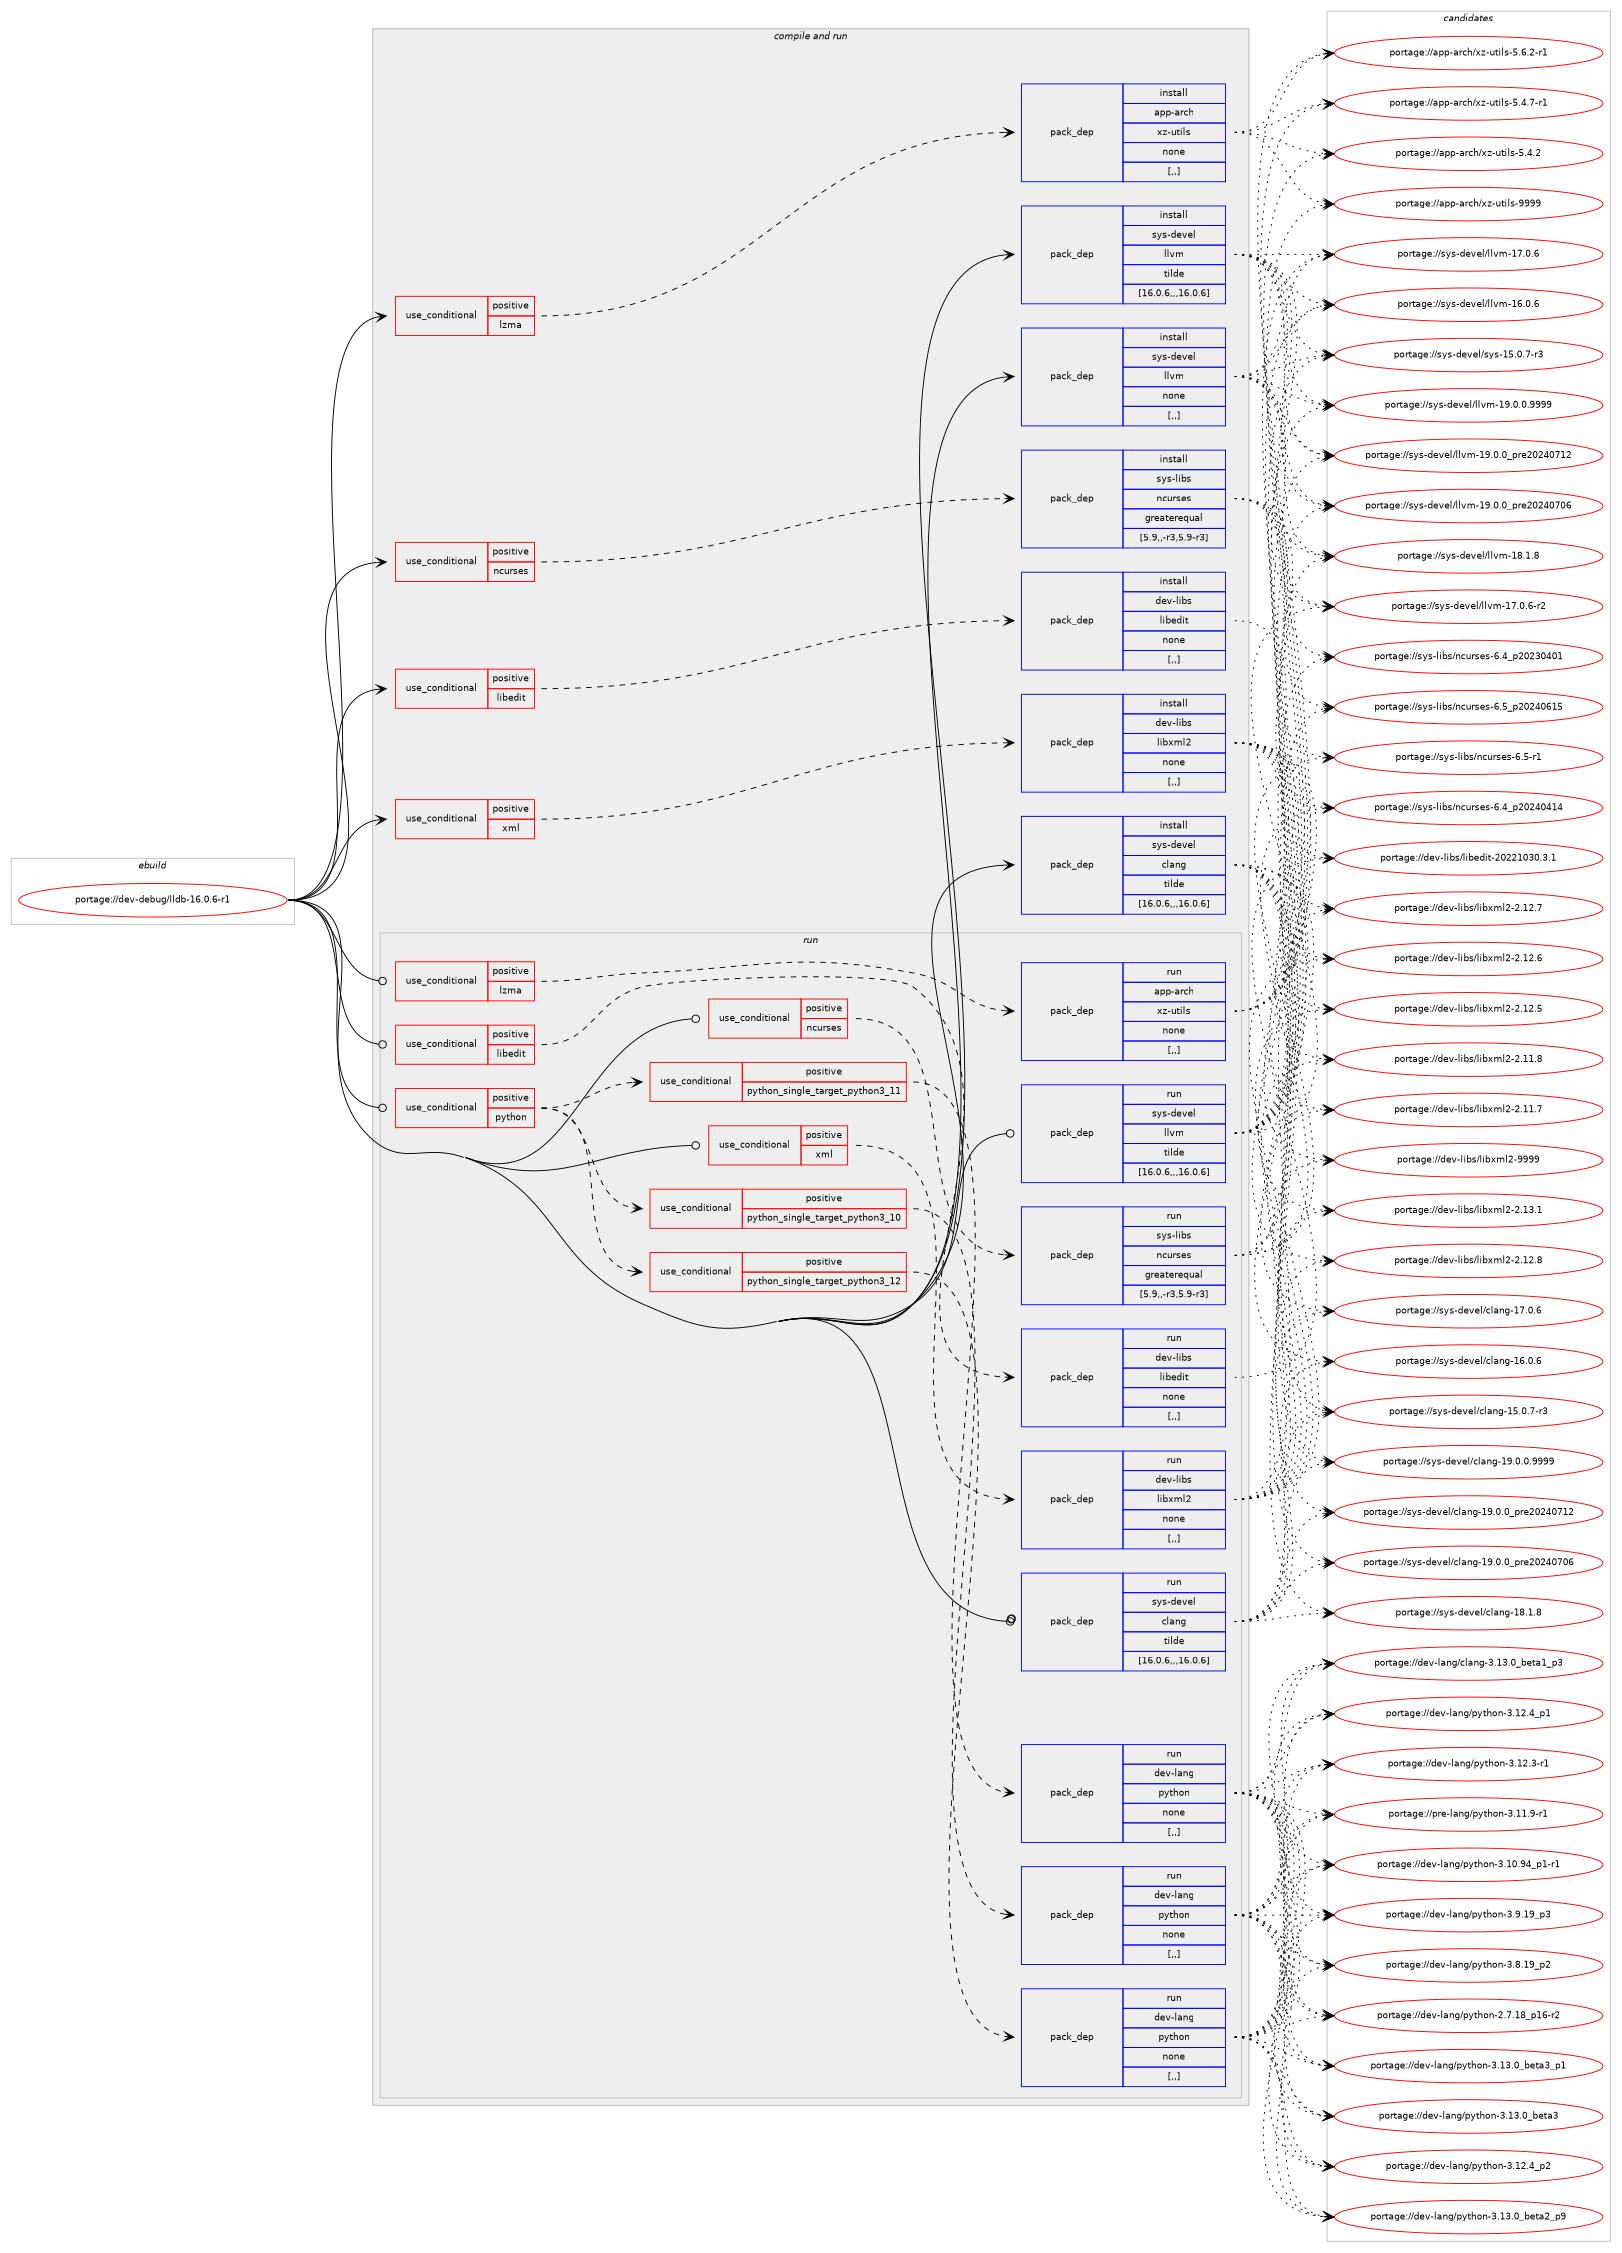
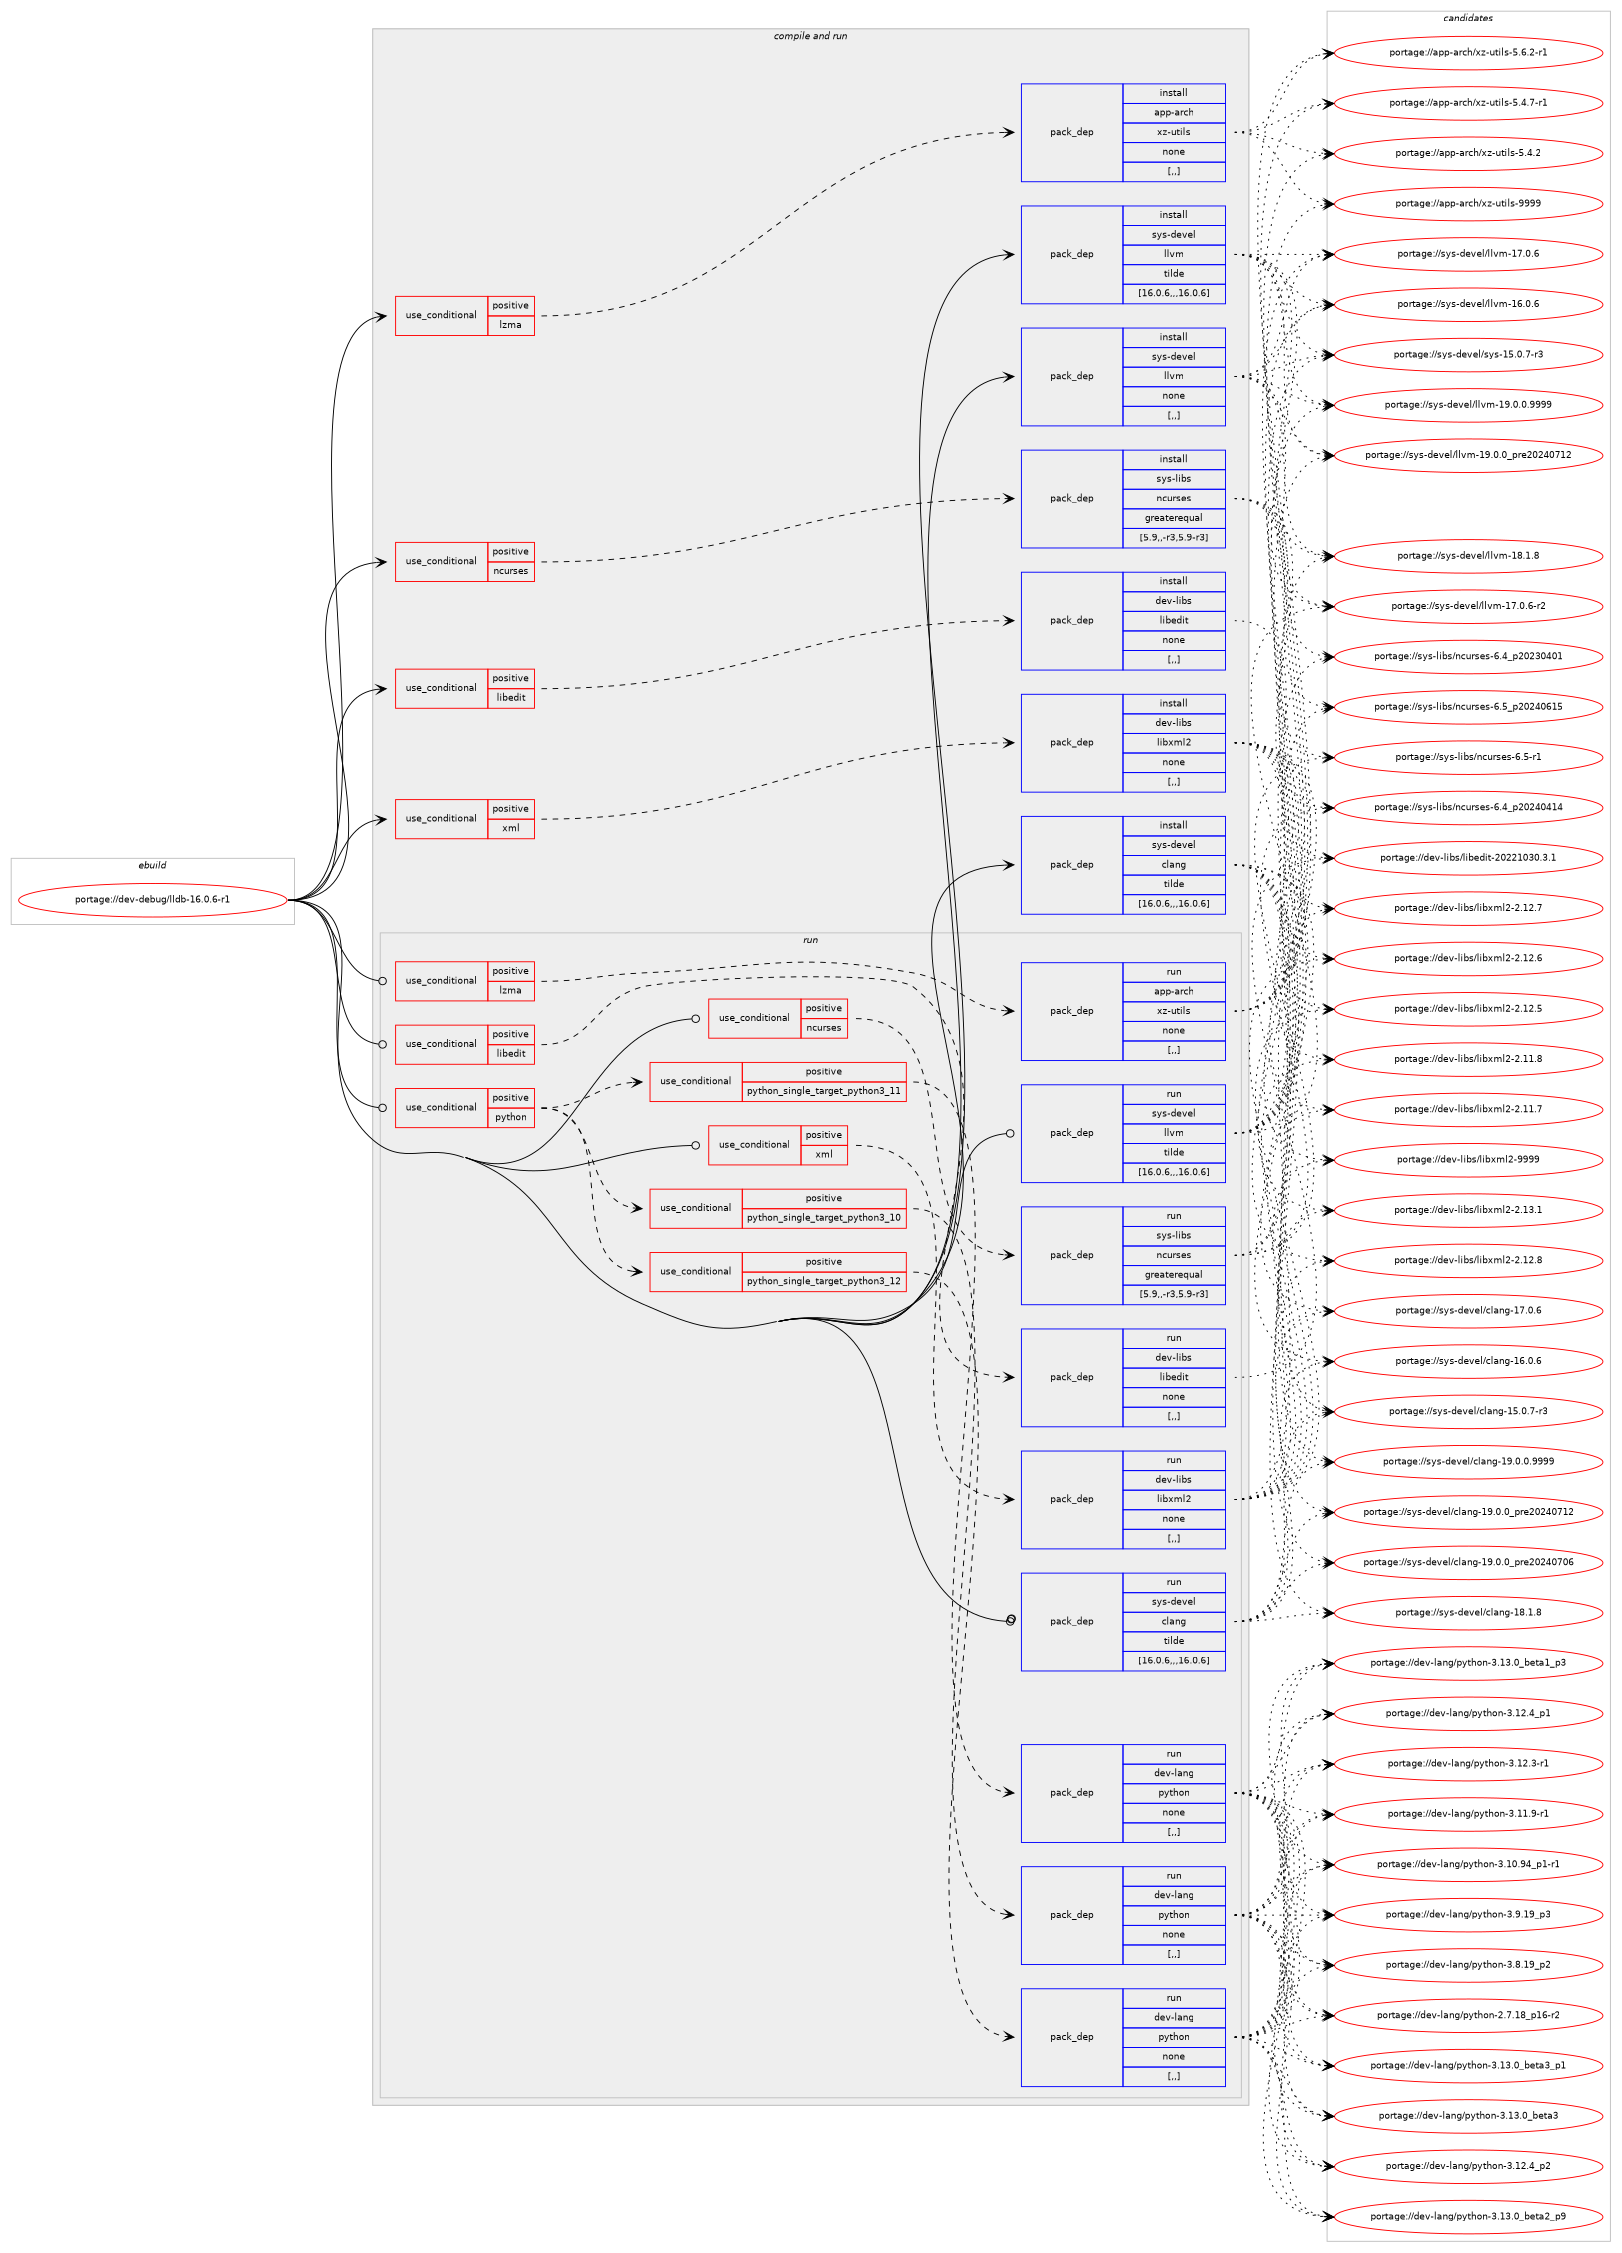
node "portage://sys-devel/llvm-19.0.0_pre20240706": removed
node "portage://dev-lang/clang-3.13.0_beta1_p3": label "portage://dev-lang/clang-3.13.0_beta1_p3" -> "portage://dev-lang/python-3.13.0_beta1_p3"
node "portage://pre-lang/python-3.11.9-r1": label "portage://pre-lang/python-3.11.9-r1" -> "portage://dev-lang/python-3.11.9-r1"
